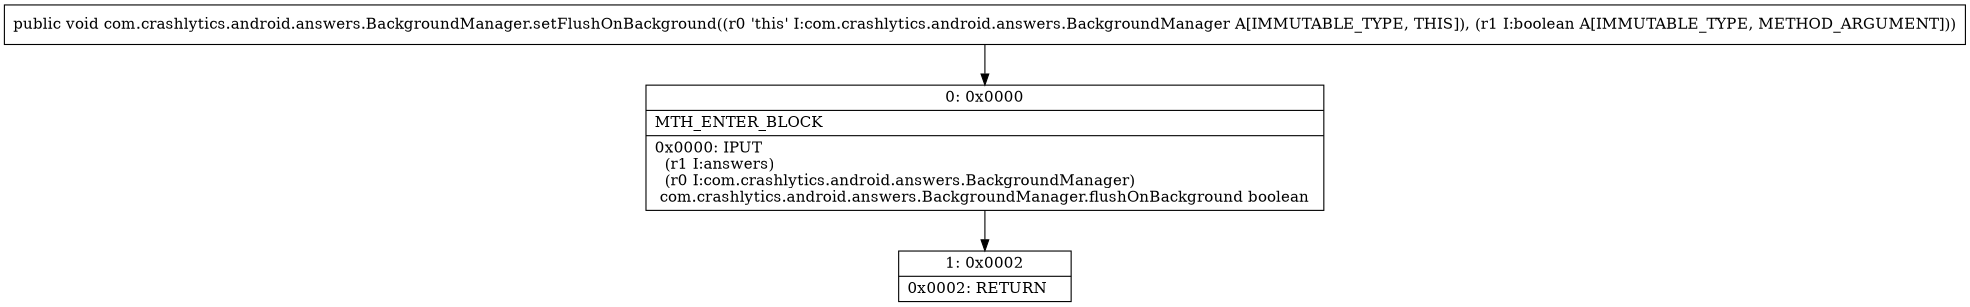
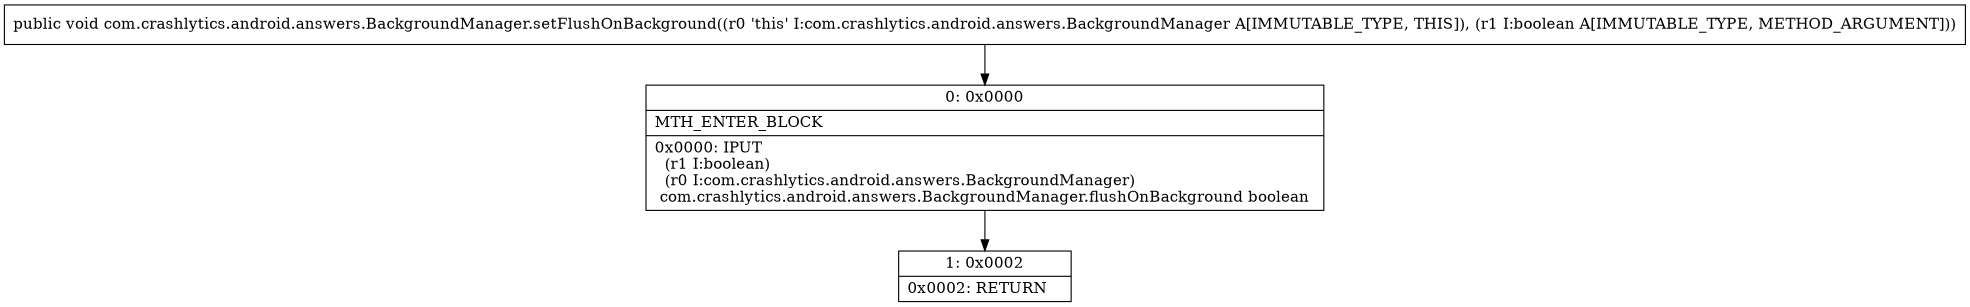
node "0: 0x0000": text "(r1 I:answers)" -> "(r1 I:boolean)"
